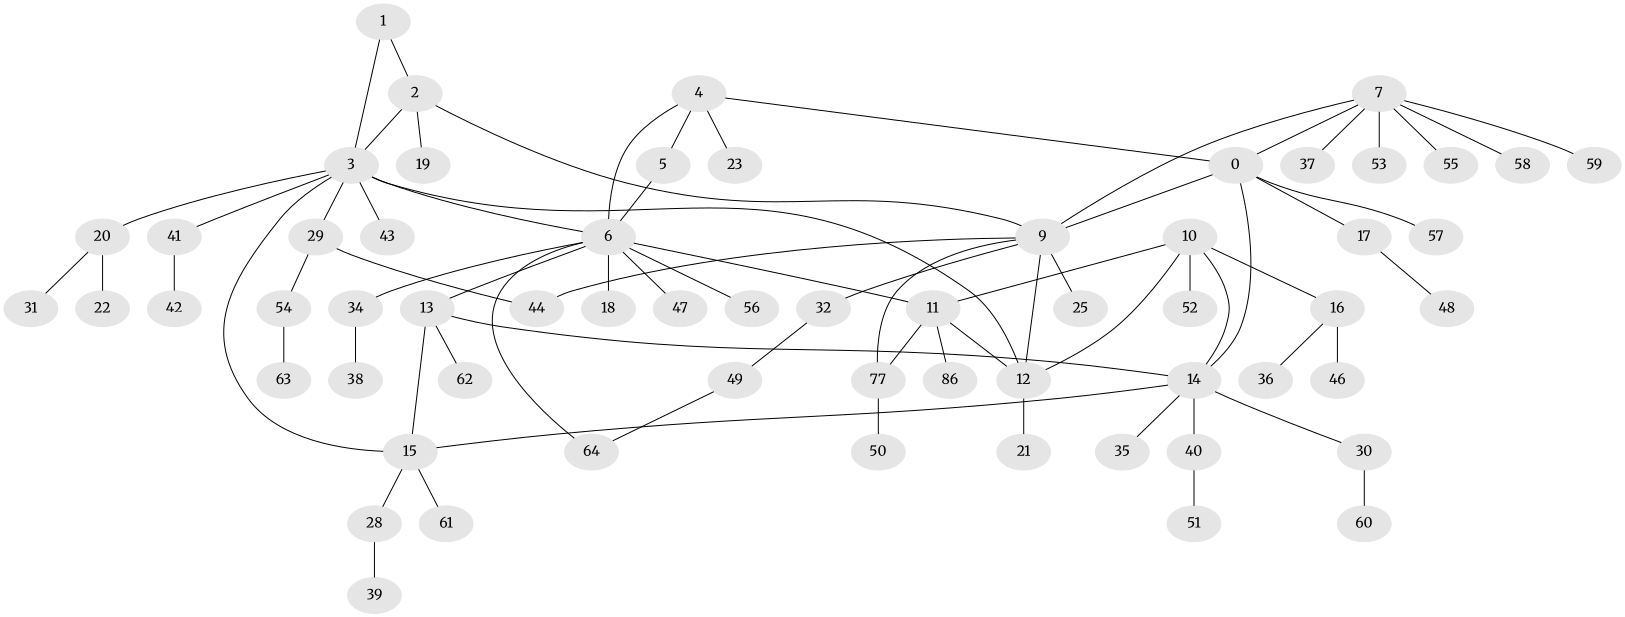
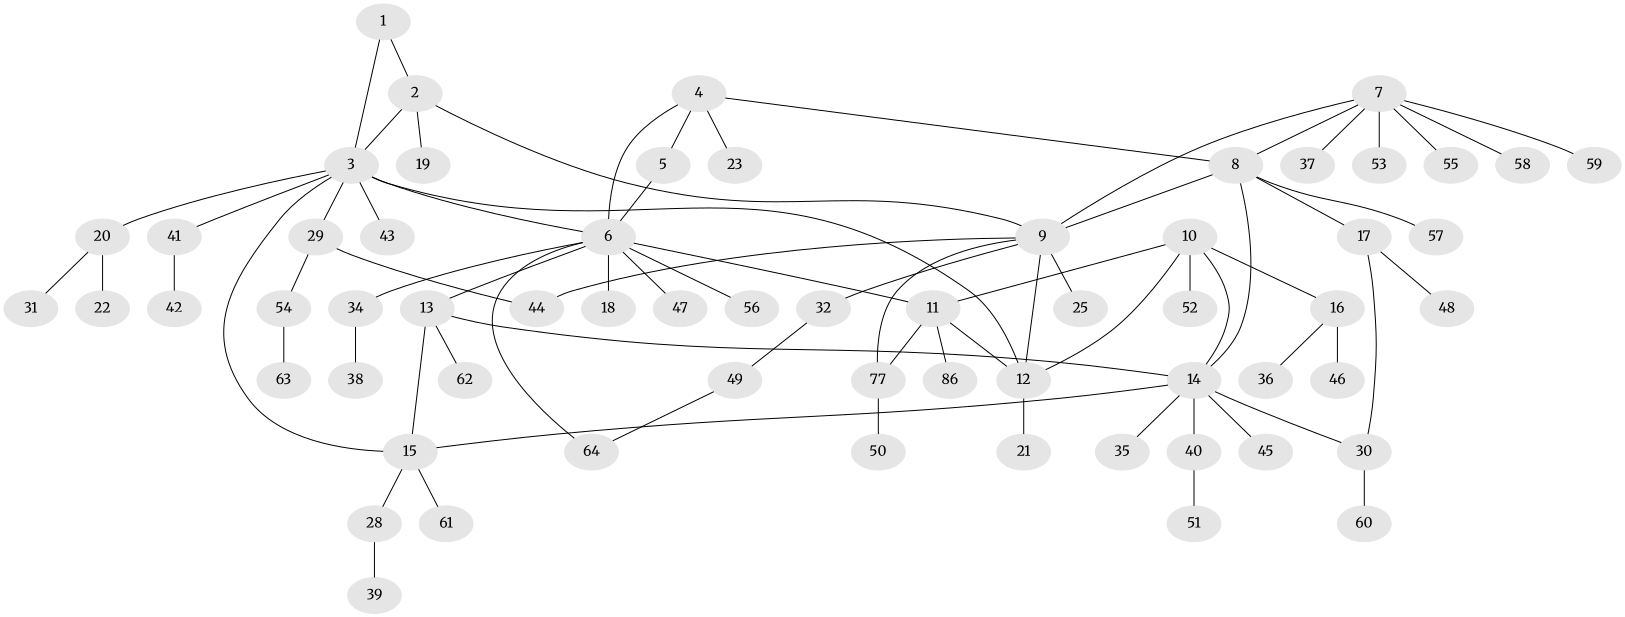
node "0": label "0" -> "8"
edge "17" -- "30": added
node "45": added
